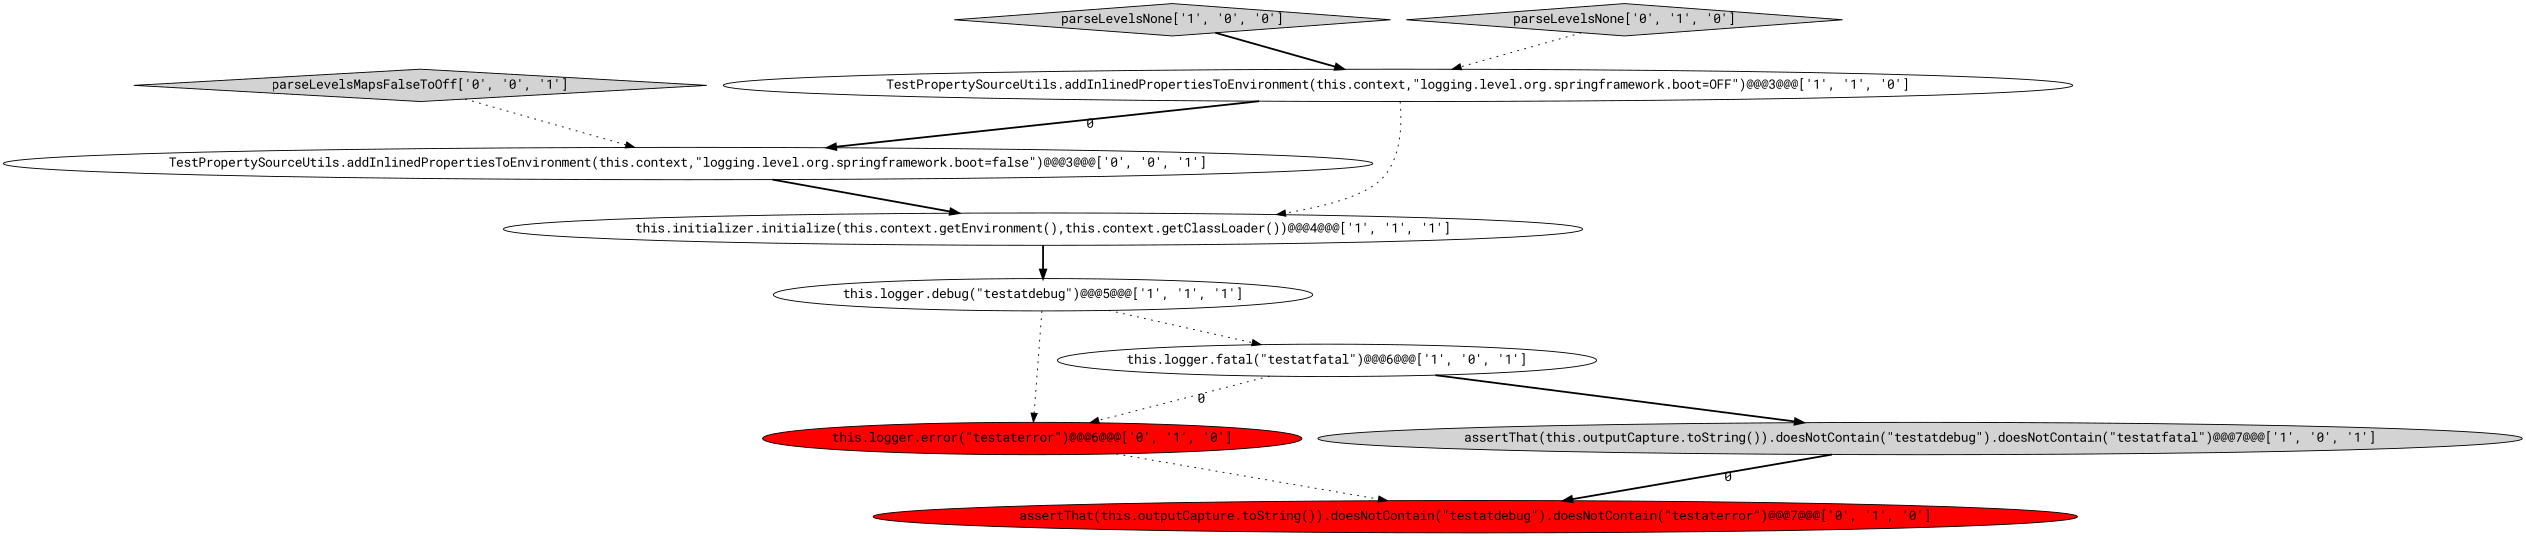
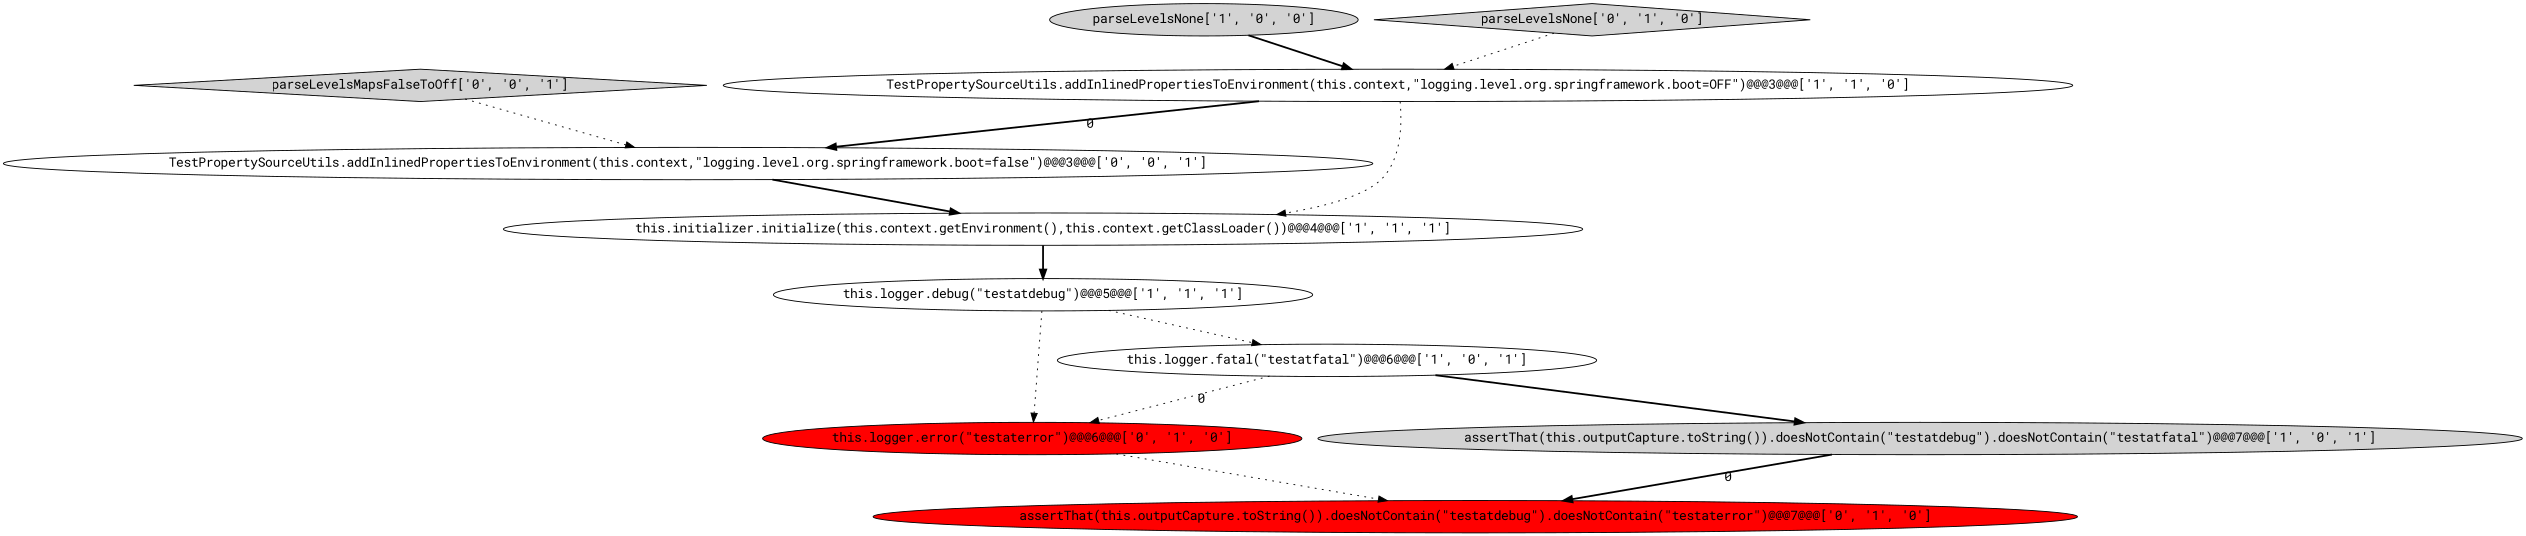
node "parseLevelsNone['1', '0', '0']": shape diamond -> ellipse
